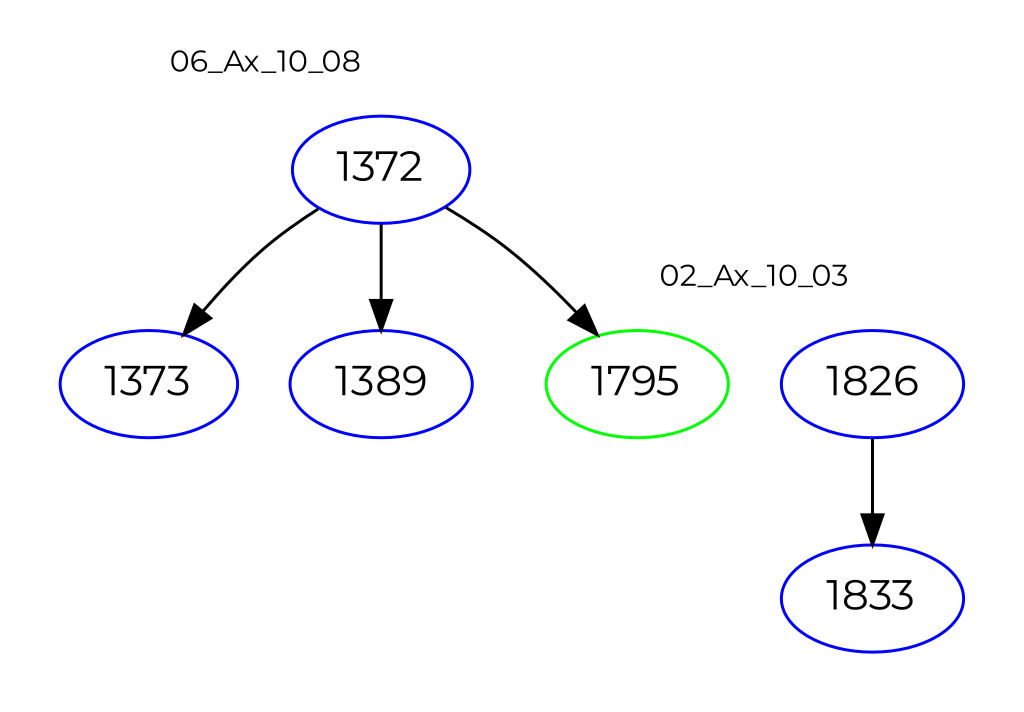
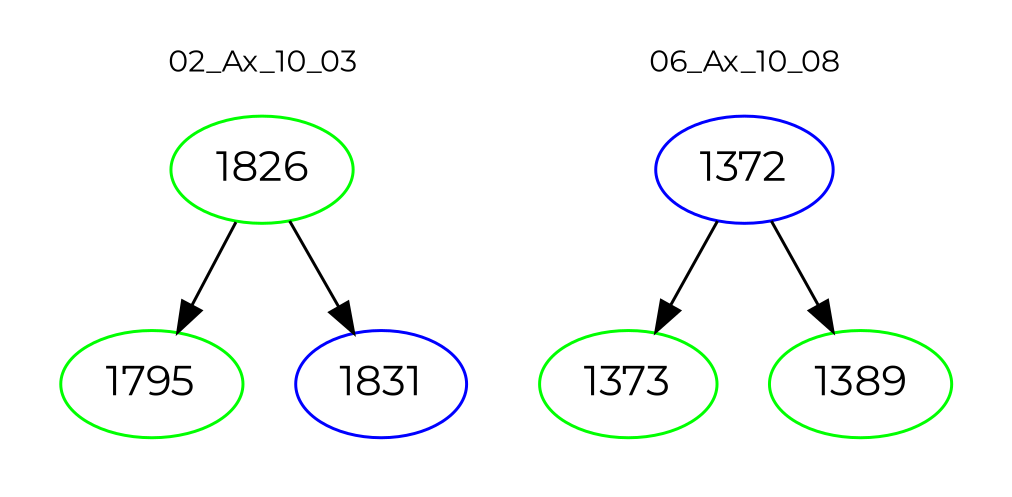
edge "1372" -> "1795": now "1826" -> "1795"
node "1373": color blue -> green
node "1389": color blue -> green
node "1826": color blue -> green
node "1833": label "1833" -> "1831"
